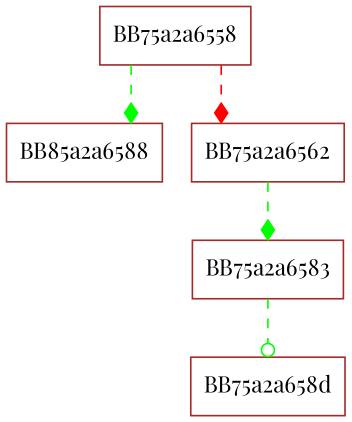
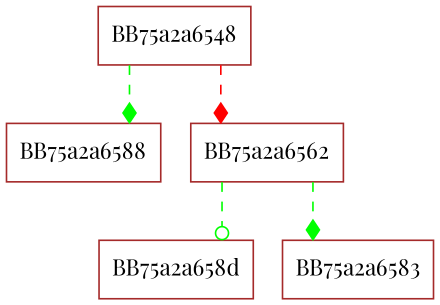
node "BB75a2a6558": label "BB75a2a6558" -> "BB75a2a6548"
node "BB85a2a6588": label "BB85a2a6588" -> "BB75a2a6588"
edge "BB75a2a6583" -> "BB75a2a658d": now "BB75a2a6562" -> "BB75a2a658d"
